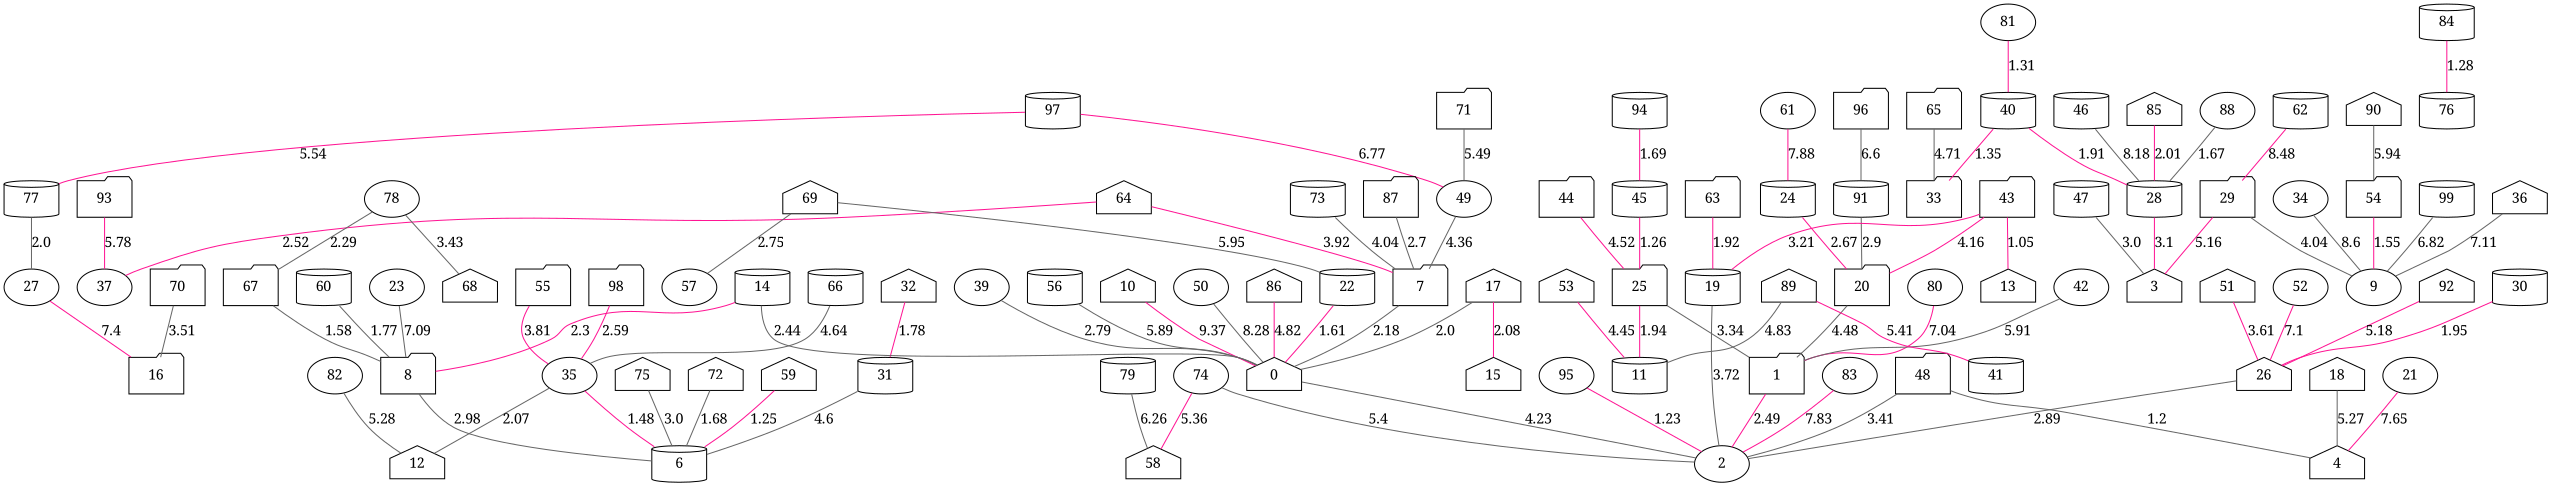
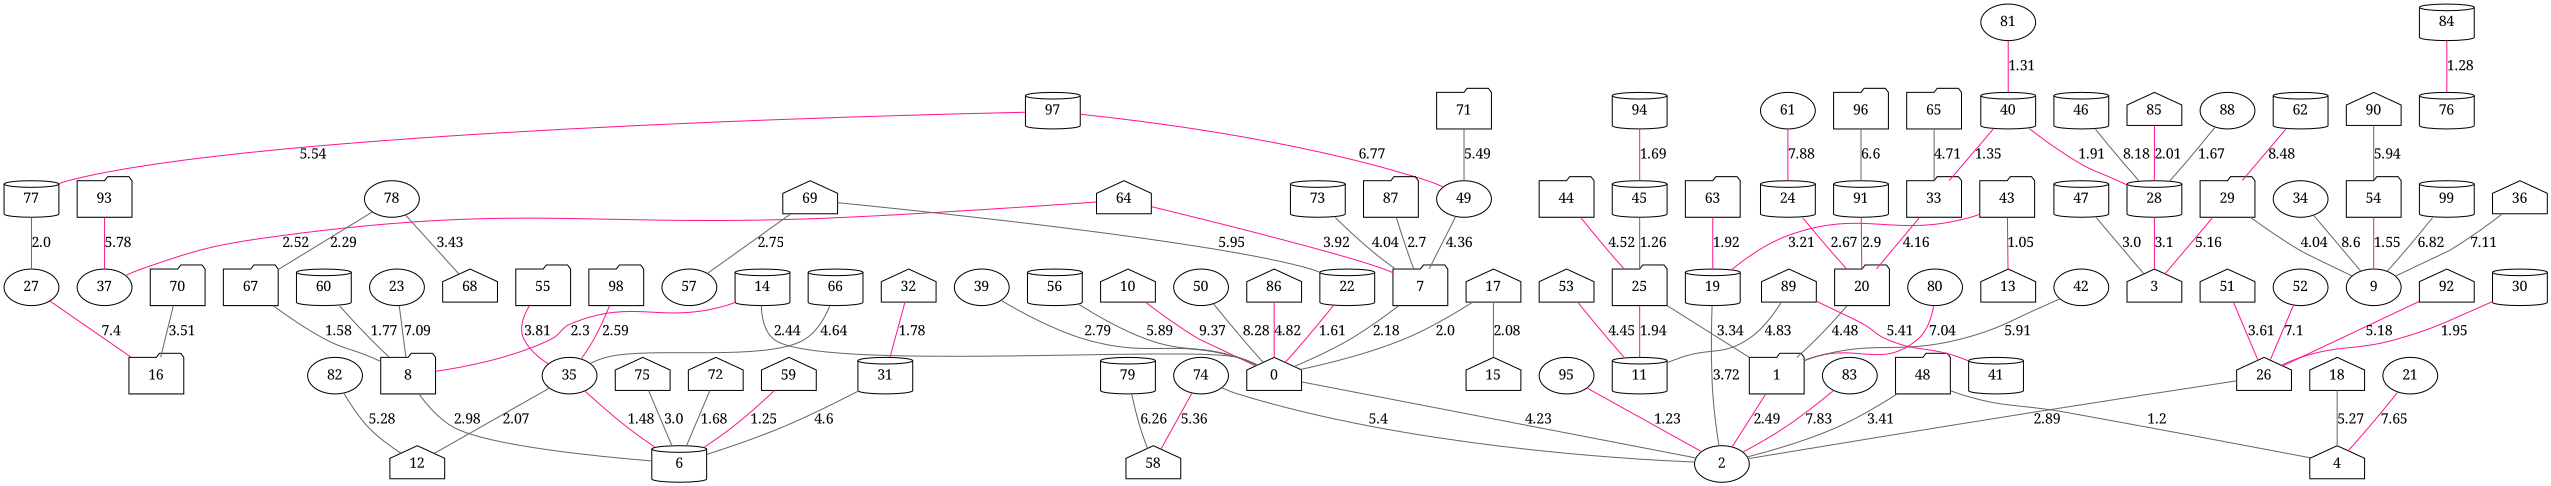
edge "77" -- "27": color gray40 -> deeppink
edge "45" -- "25": color deeppink -> gray40
edge "91" -- "20": color gray40 -> deeppink
edge "43" -- "20": now "33" -- "20"
